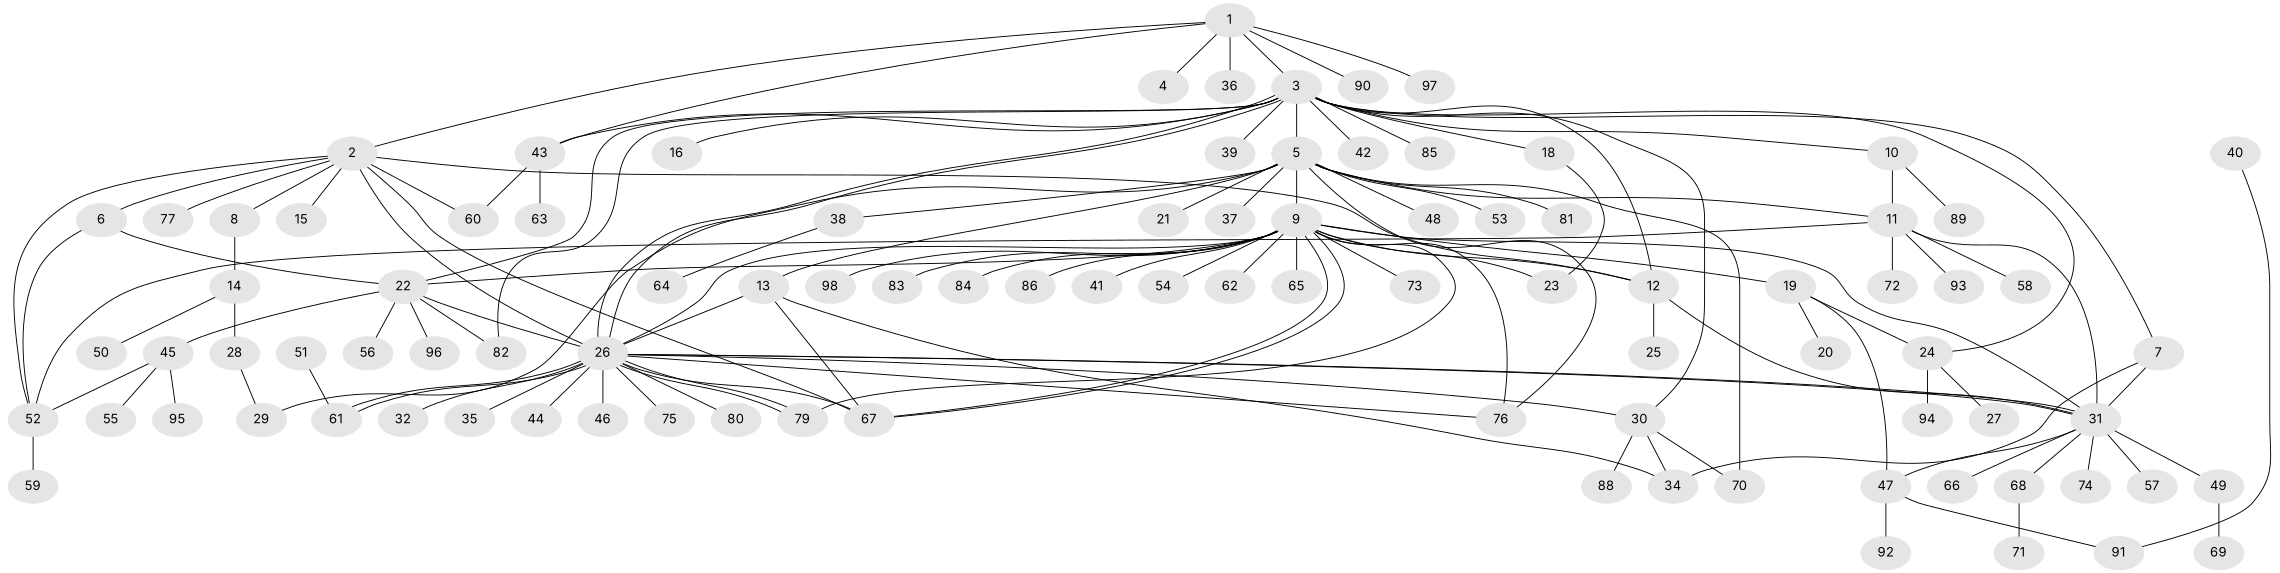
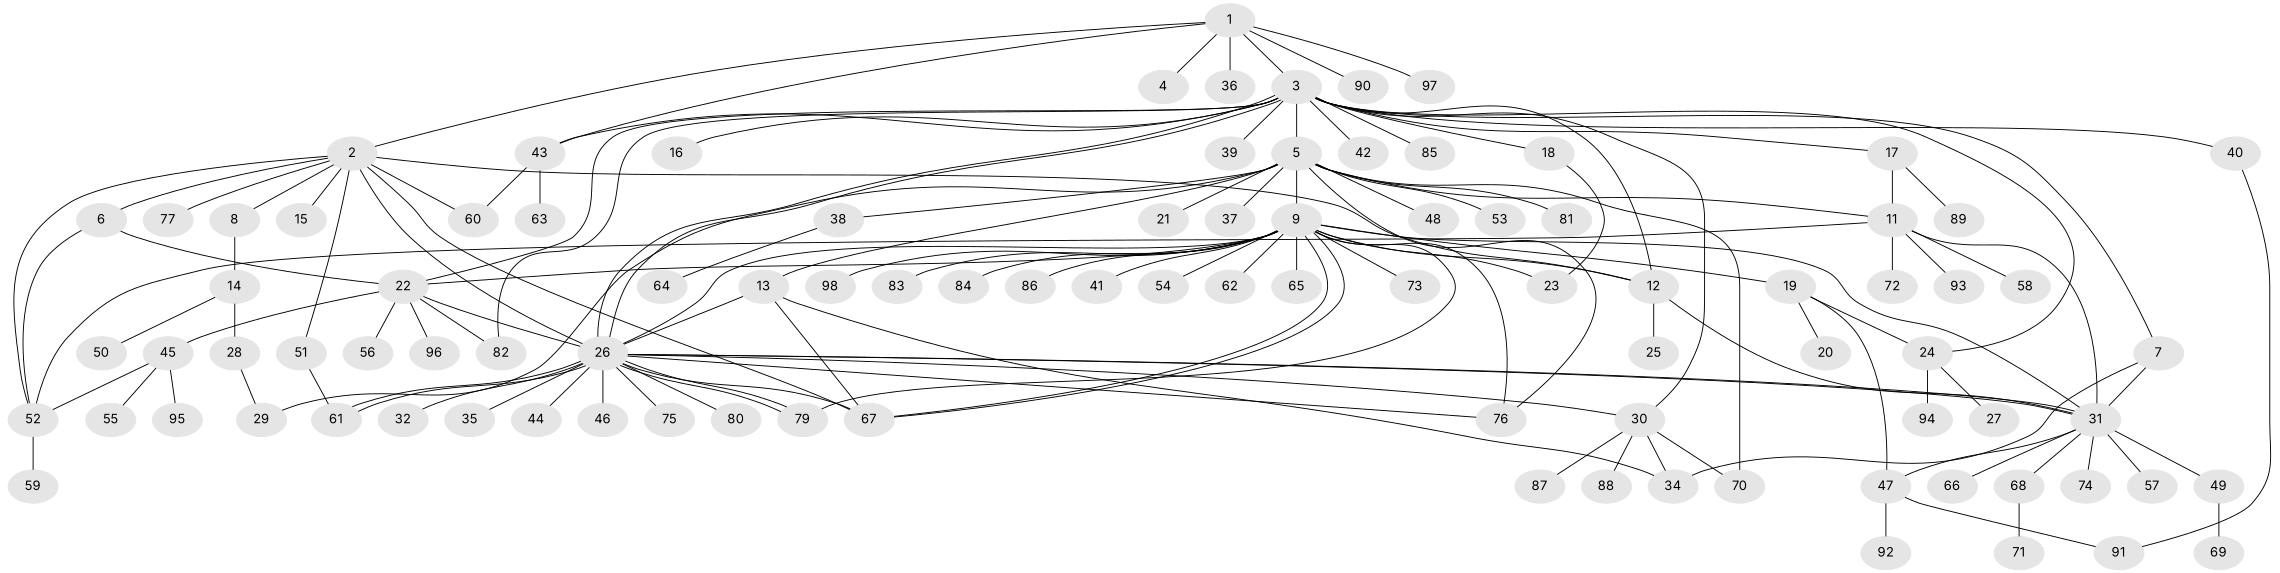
edge "3" -- "40": added
node "10": label "10" -> "17"
edge "2" -- "51": added
node "87": added
